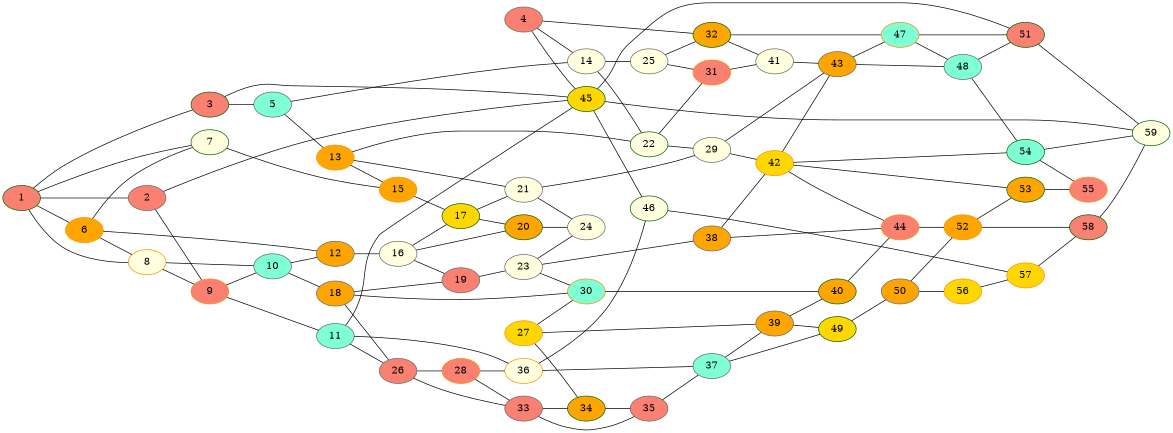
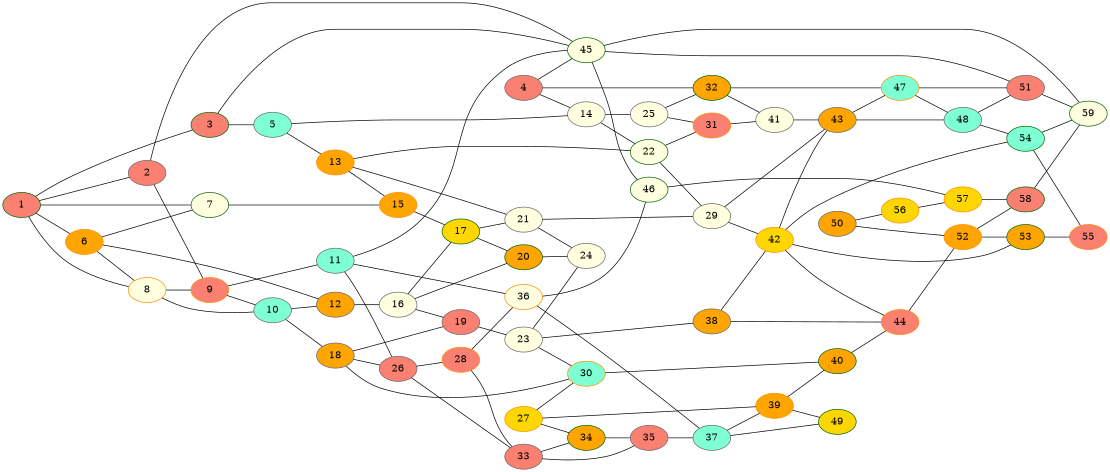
node "51": color darkgreen -> gray40
node "45": fillcolor gold -> lightyellow
edge "50" -- "49": removed
node "39": color gray40 -> darkorange
